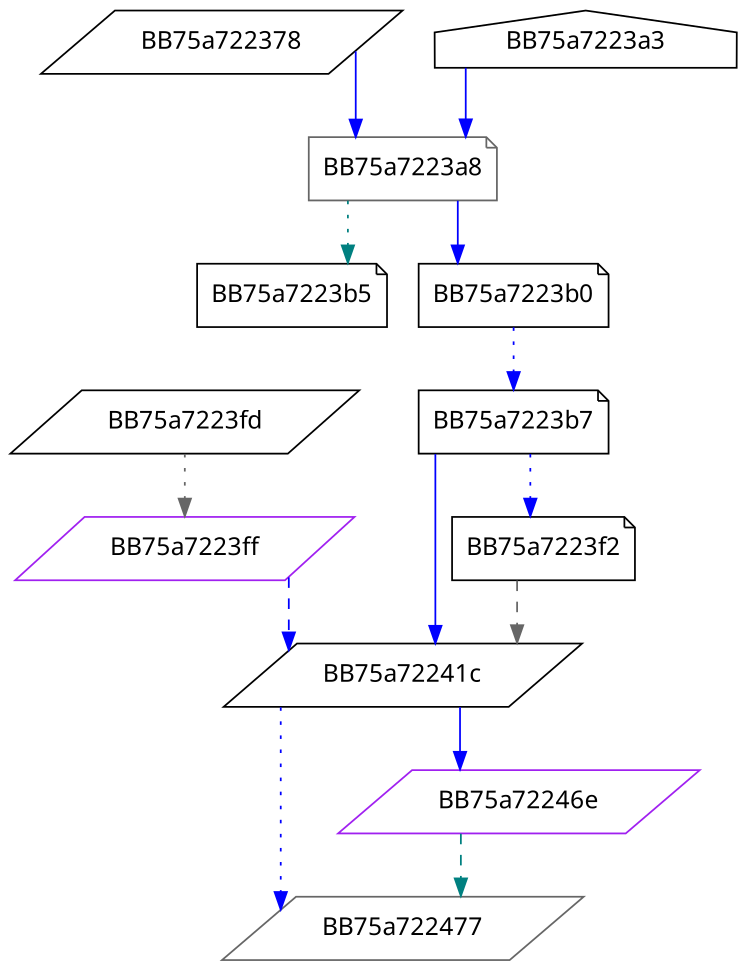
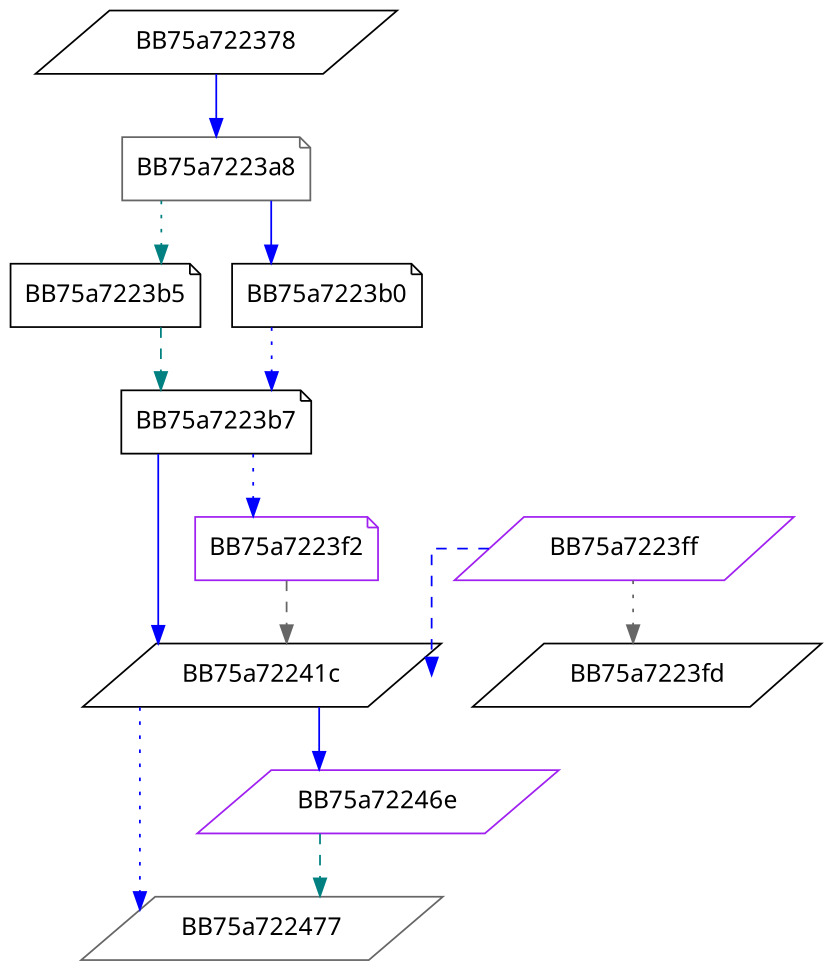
node "BB75a7223a3": removed
edge "BB75a7223b5" -> "BB75a7223b7": added
edge "BB75a7223fd" -> "BB75a7223ff": reversed
node "BB75a7223f2": color black -> purple
